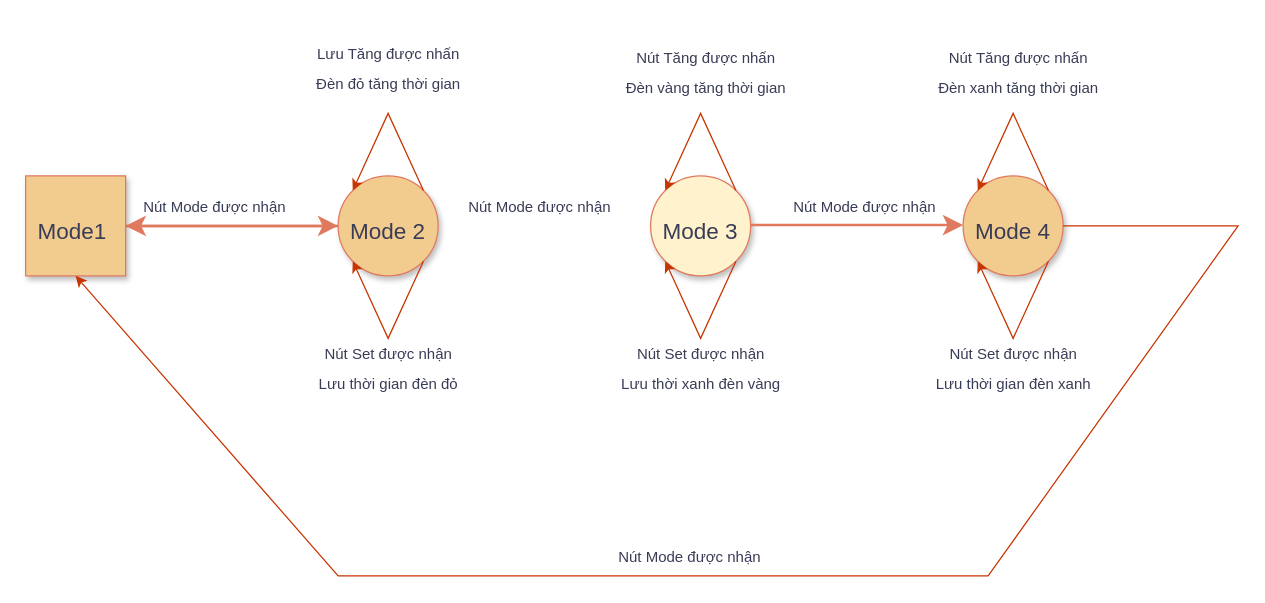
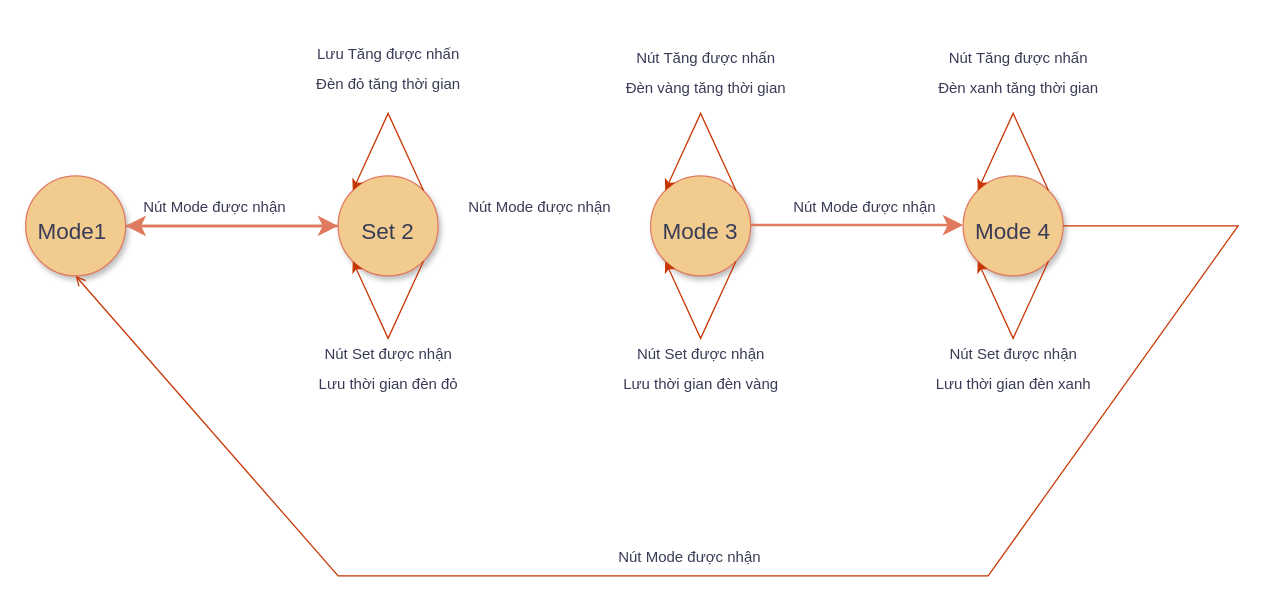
node "Mode1": shape rectangle -> ellipse
node "Mode 2": label "Mode 2" -> "Set 2"
node "Mode 3": fillcolor #fff2cc -> #f2cc8f
edge "Mode 4" -> "Mode1": arrowhead classic -> open
node "Nút Set được nhận Lưu thời xanh đèn vàng": label "Nút Set được nhận Lưu thời xanh đèn vàng" -> "Nút Set được nhận Lưu thời gian đèn vàng"
